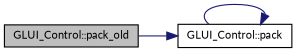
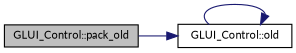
node "GLUI_Control::pack": label "GLUI_Control::pack" -> "GLUI_Control::old"
